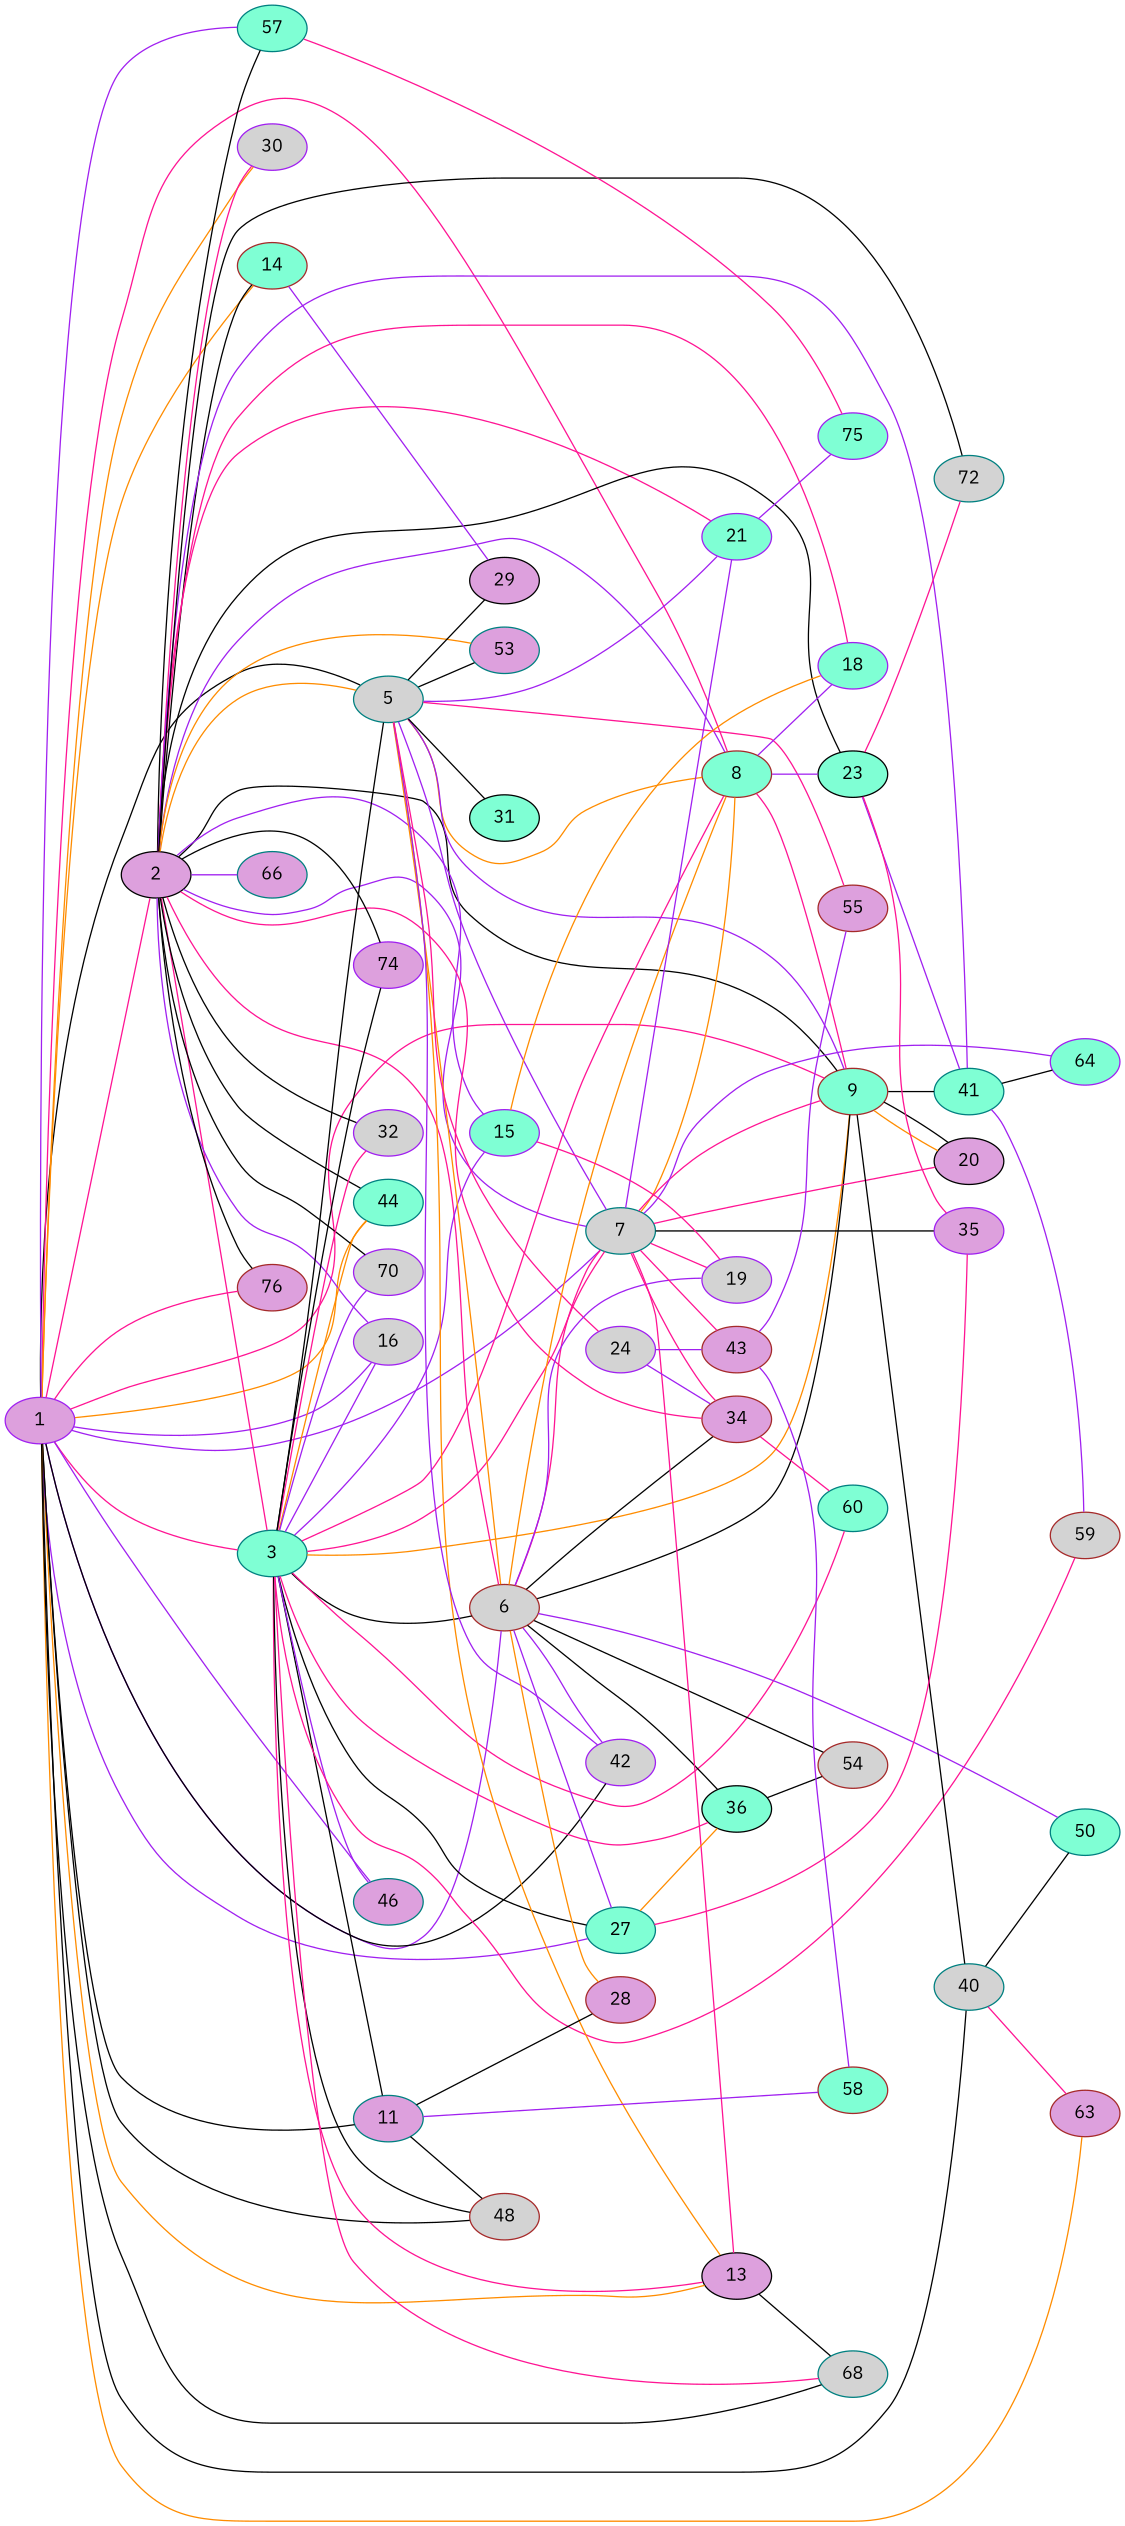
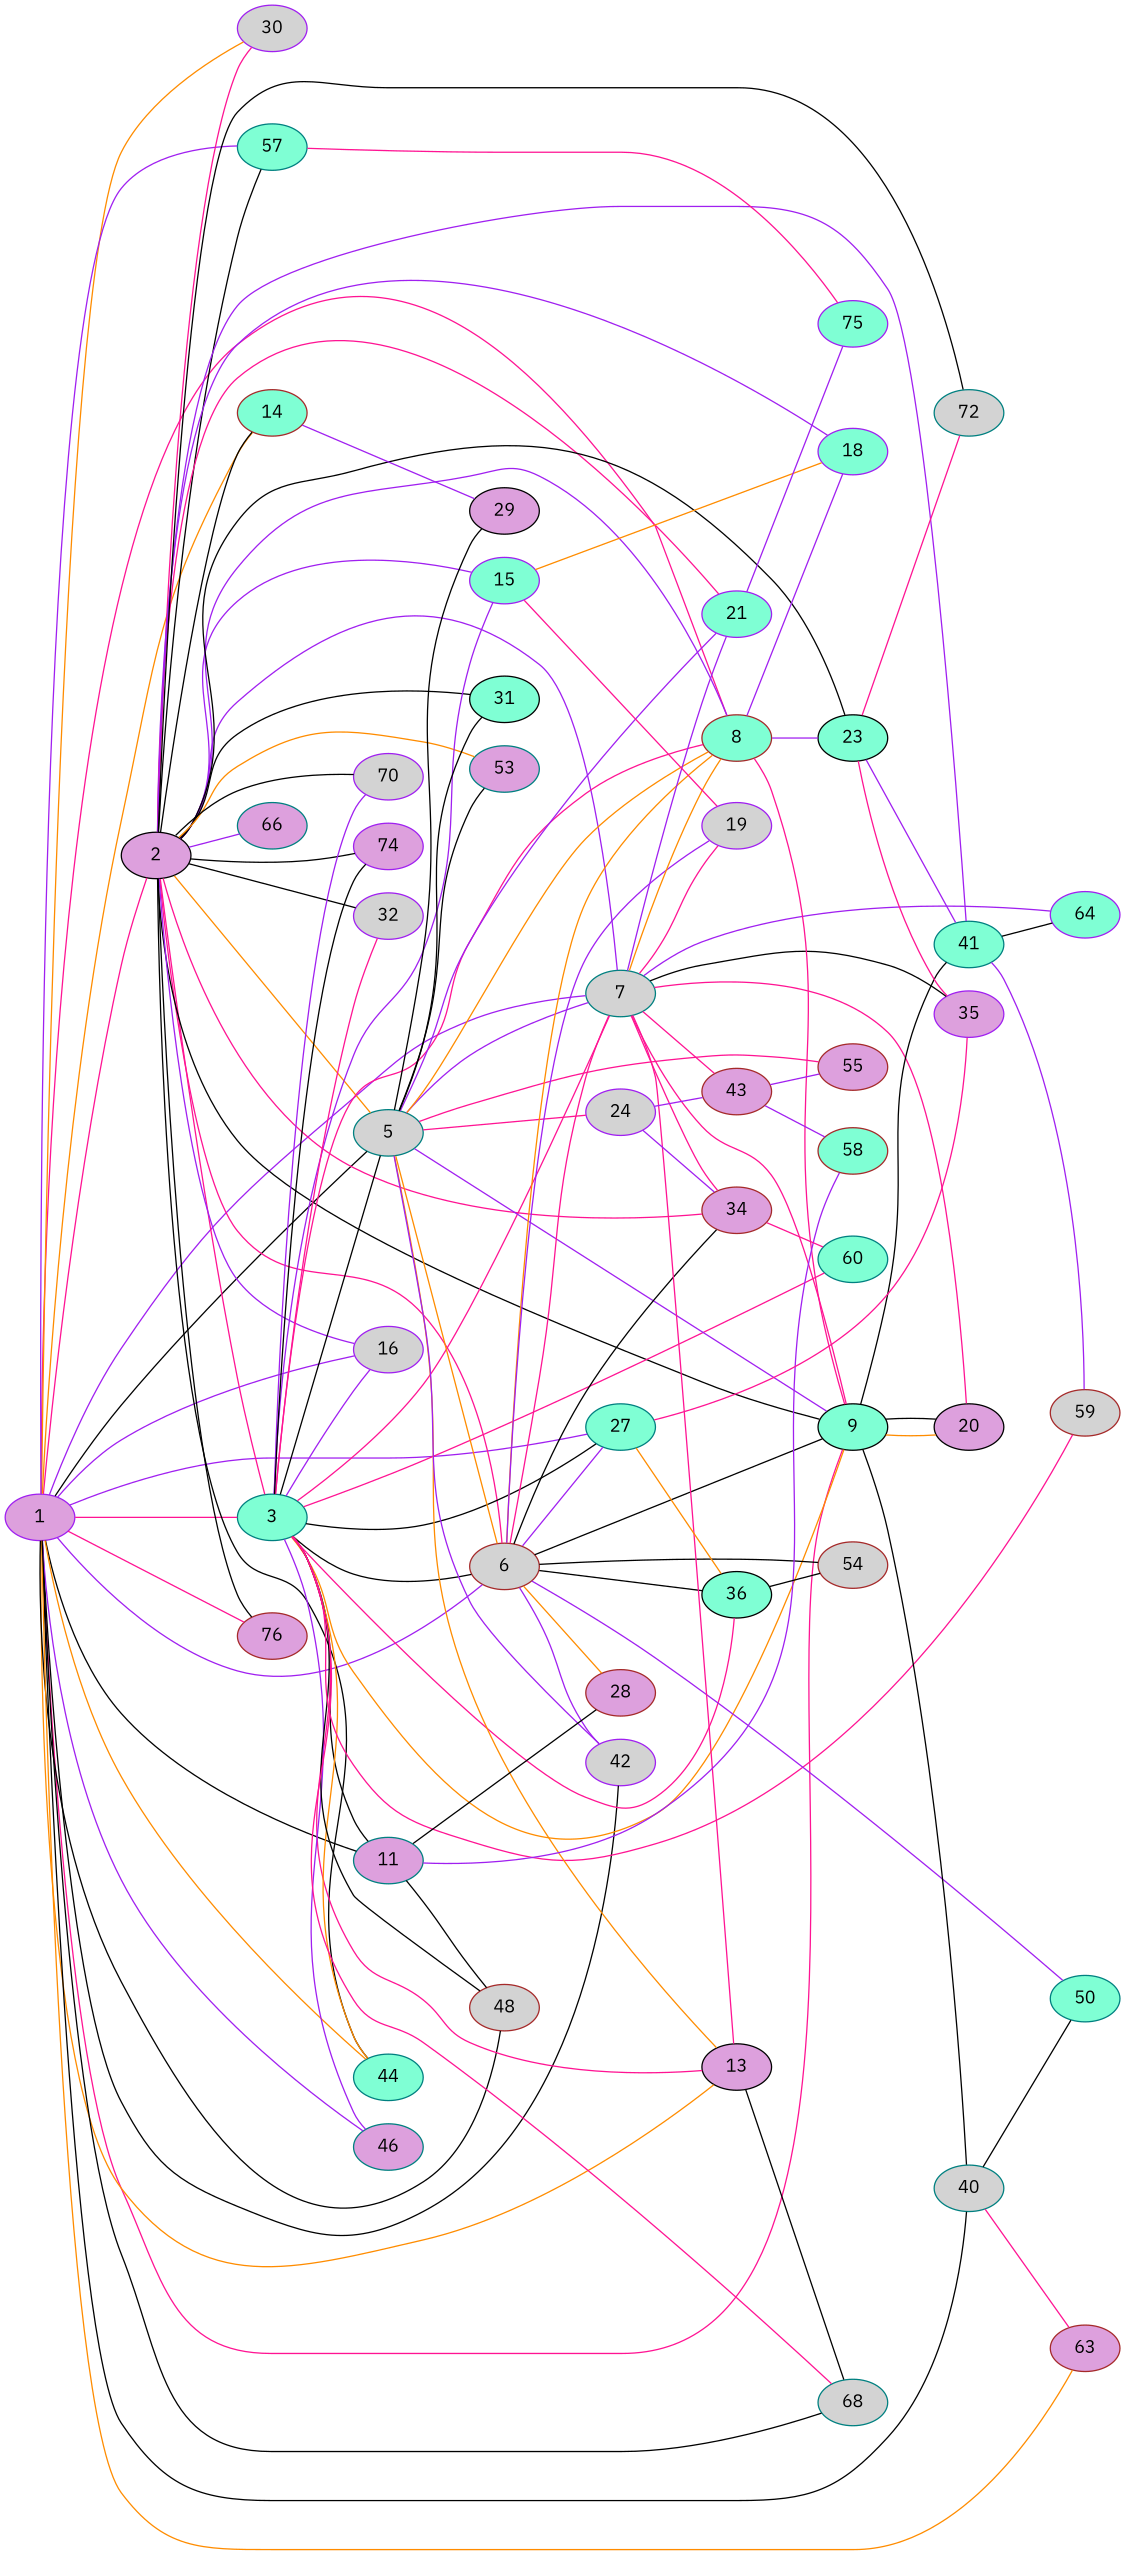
edge "18" -- "2": color deeppink -> purple
edge "31" -- "2": added
node "9": color brown -> black
